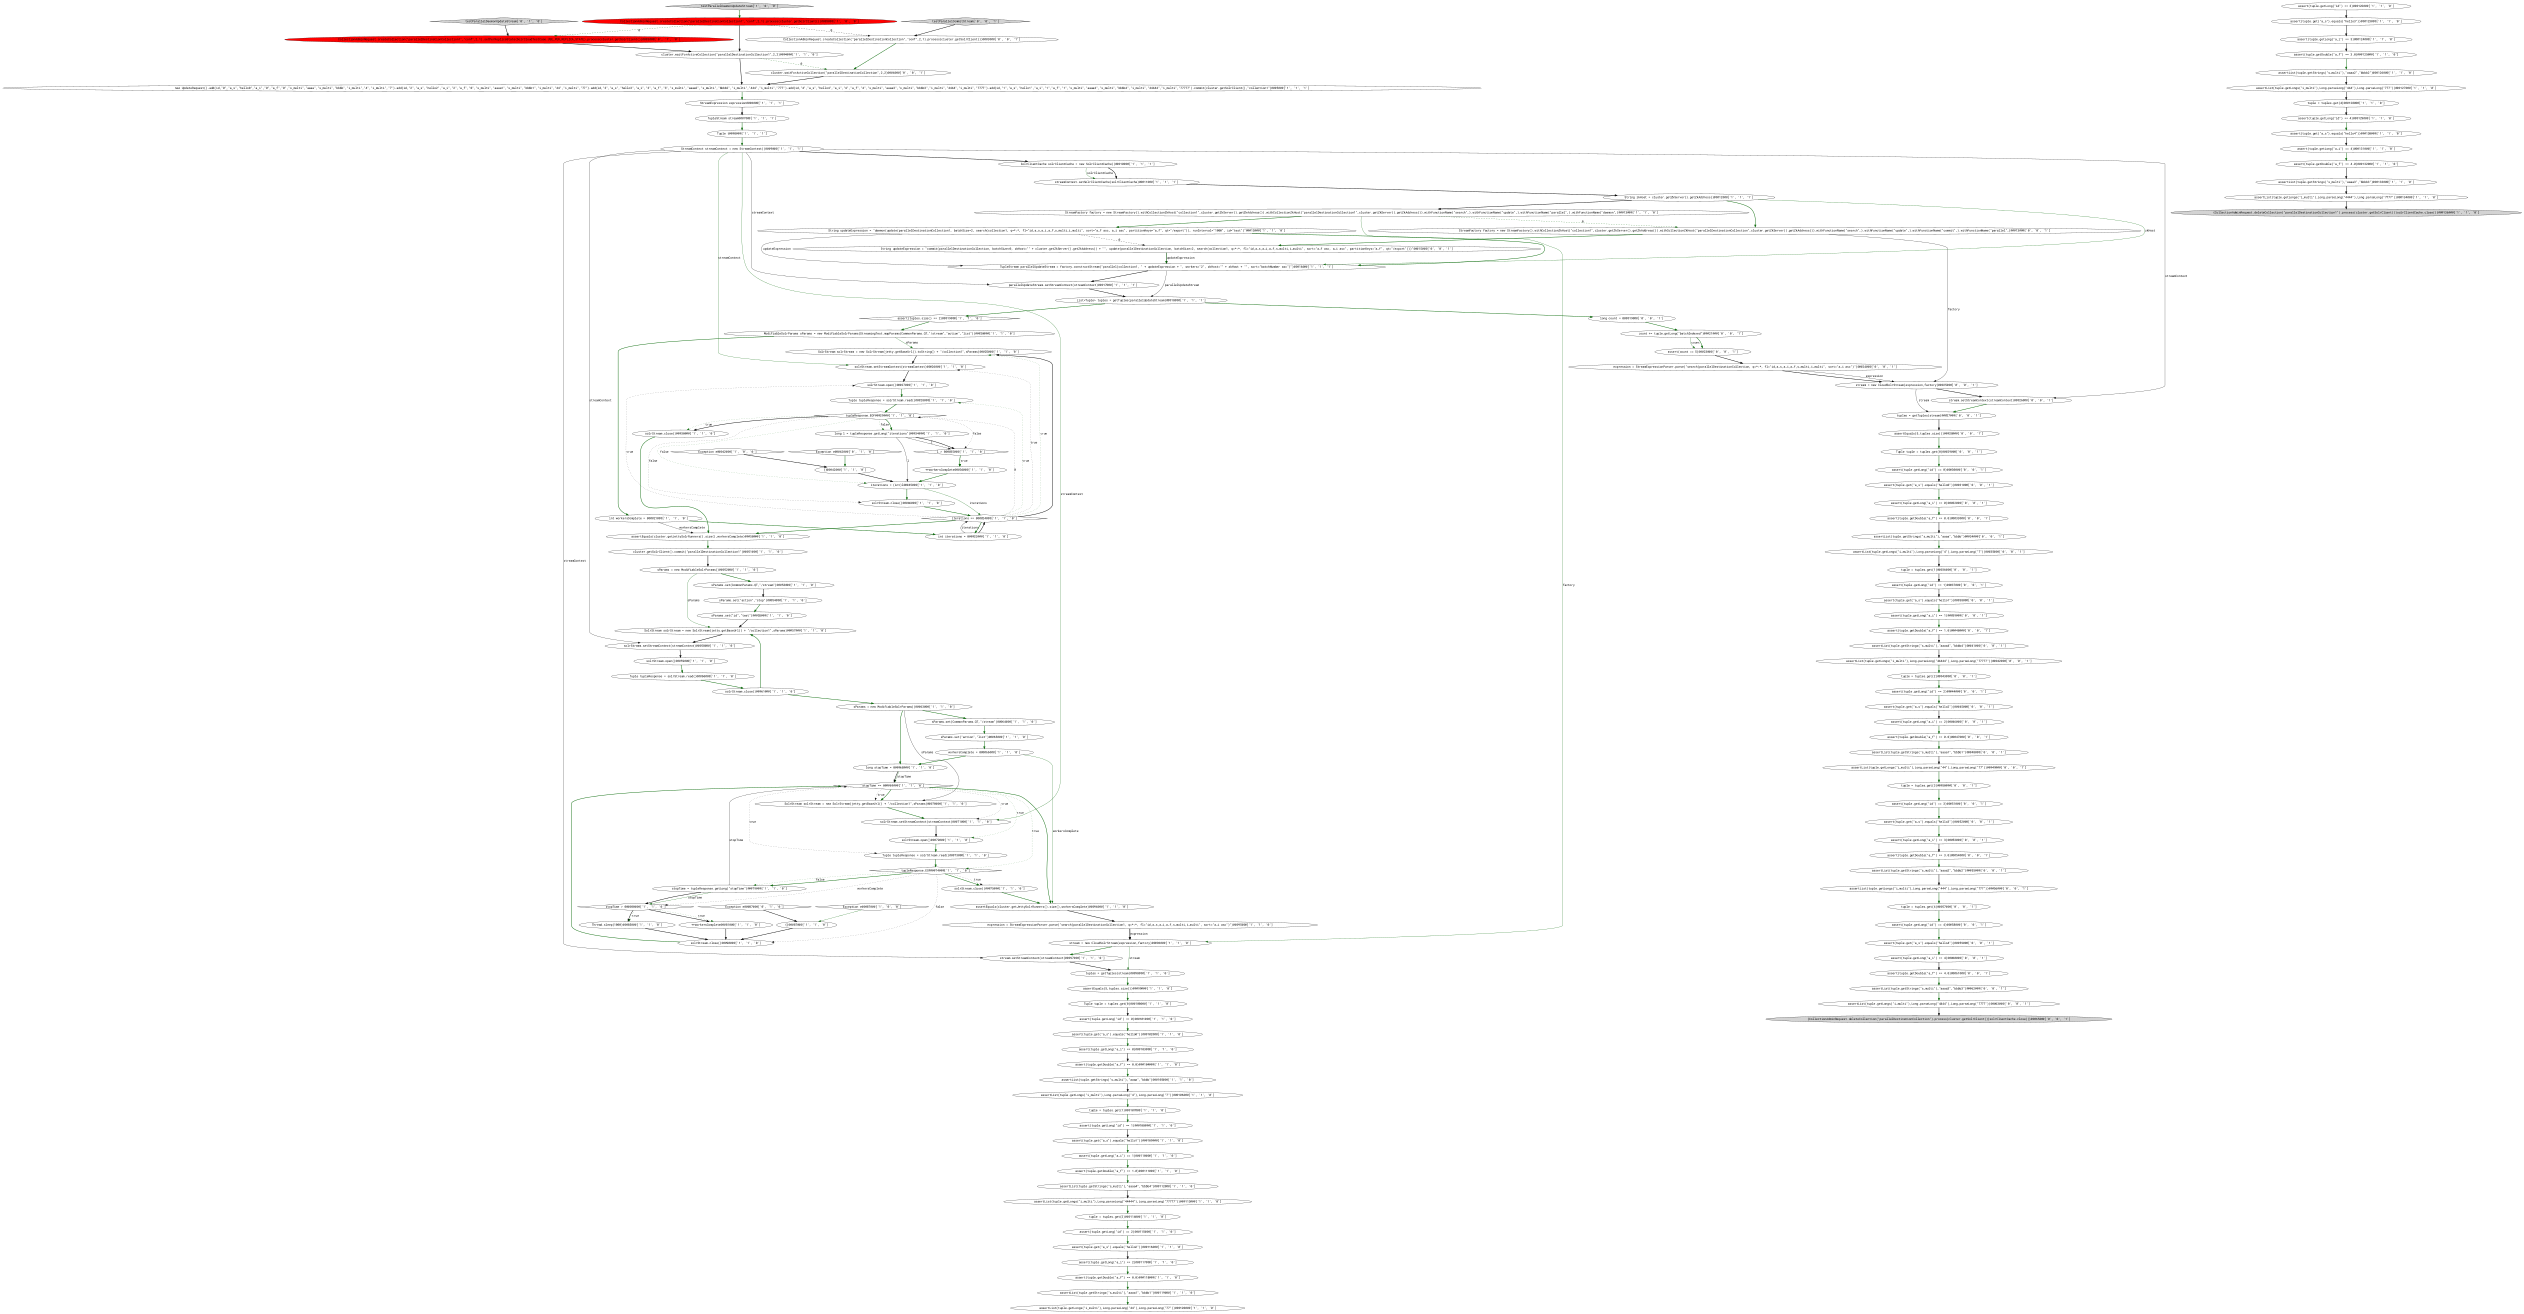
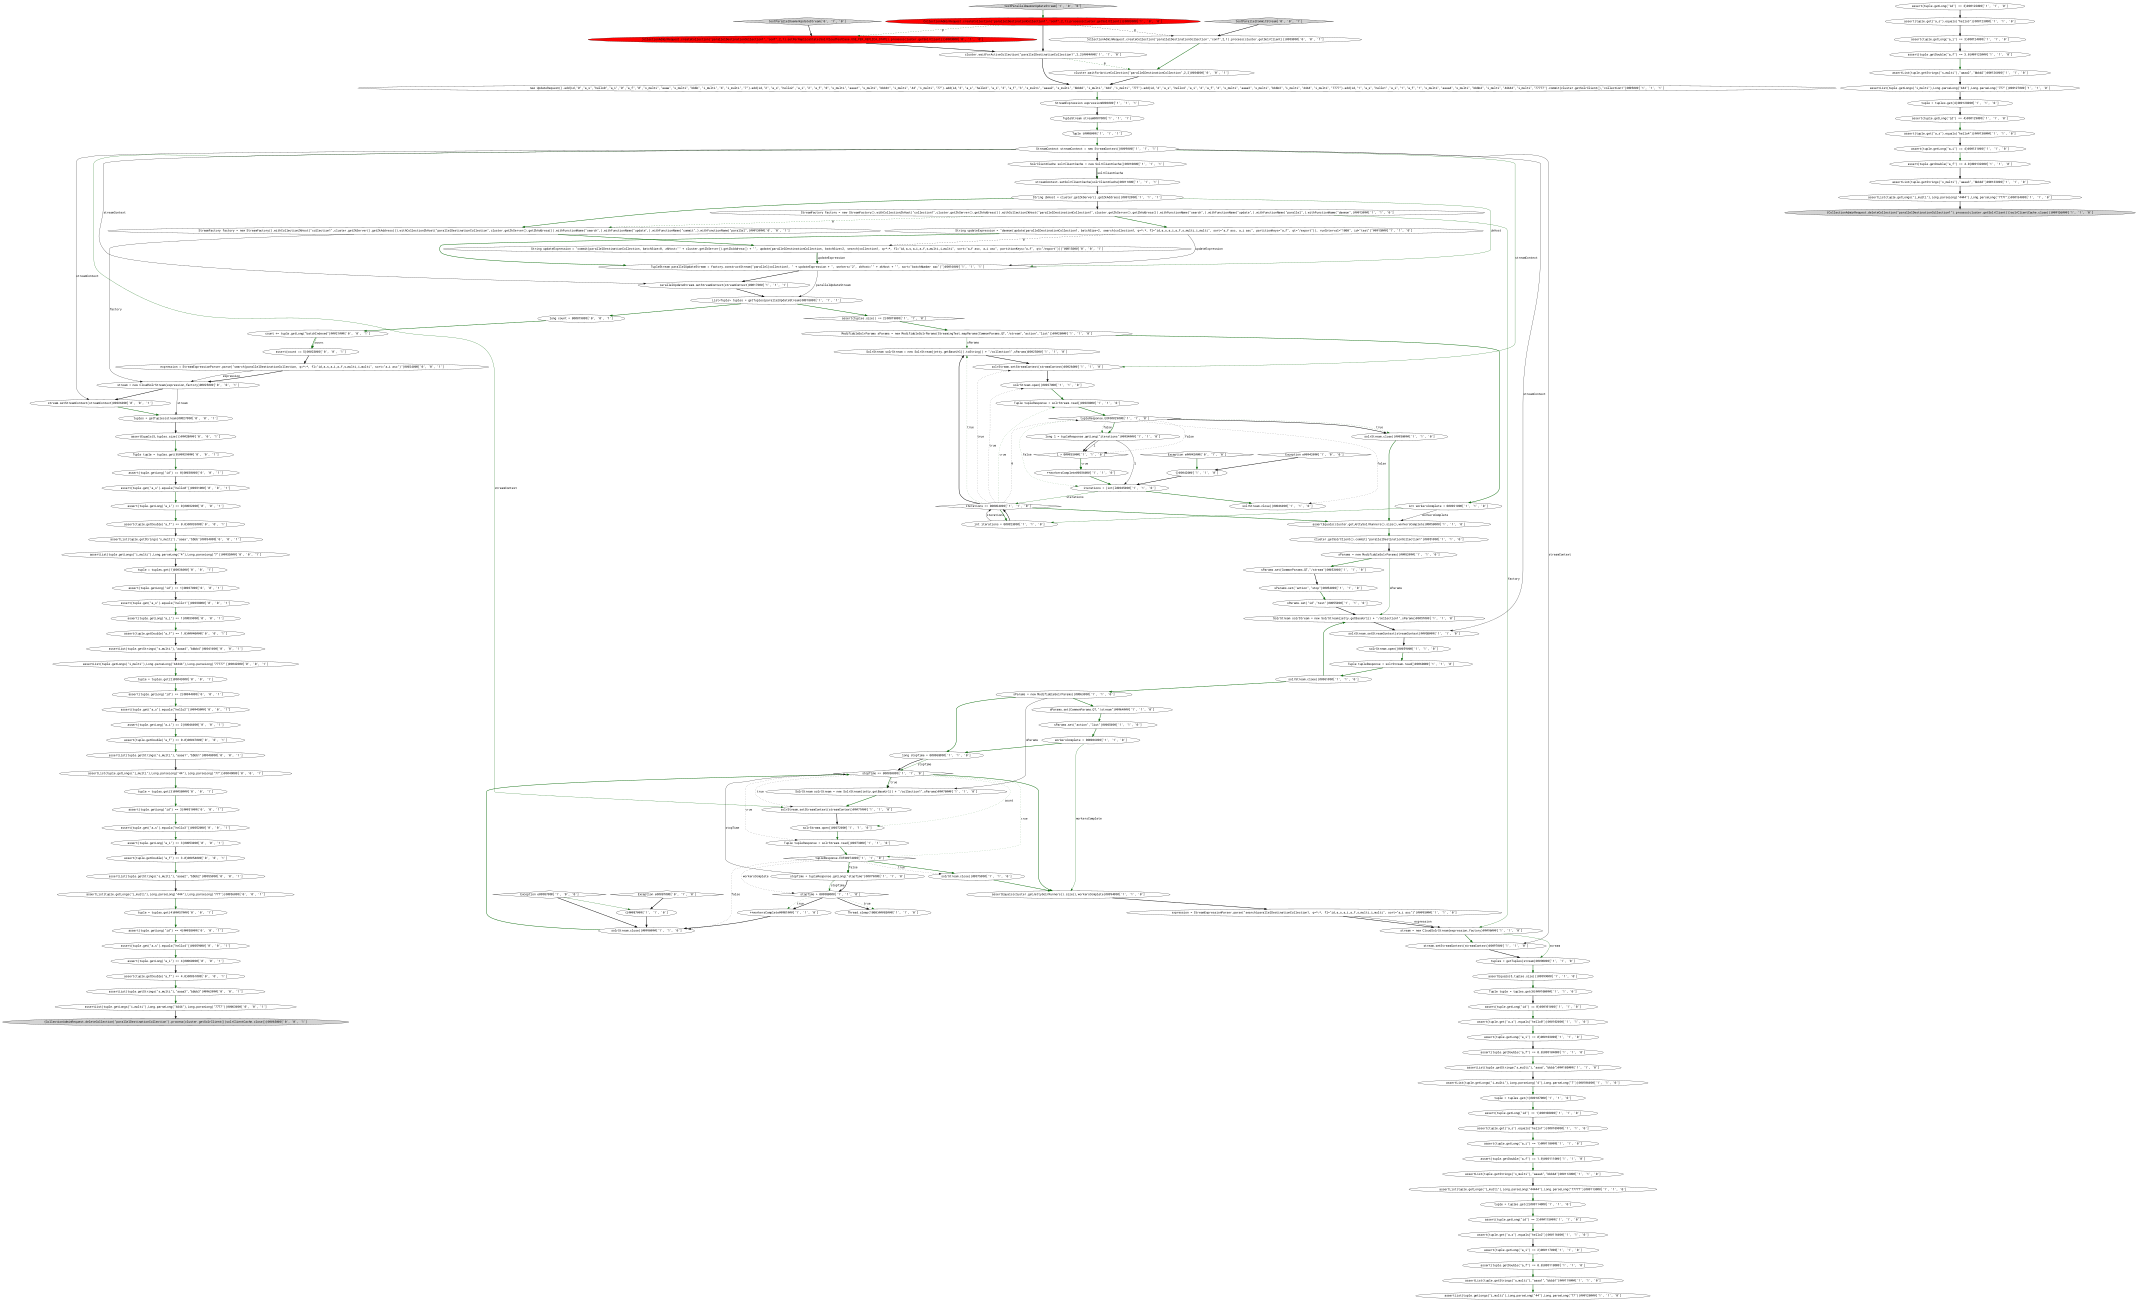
edge "solrStream.close()@@@46@@@['1', '1', '0']" -> "iterations == 0@@@24@@@['1', '1', '0']": removed
edge "int workersComplete = 0@@@21@@@['1', '1', '0']" -> "int iterations = 0@@@23@@@['1', '1', '0']": style bold -> solid
edge "stopTime == 0@@@69@@@['1', '1', '0']" -> "solrStream.open()@@@72@@@['1', '1', '0']": label "true" -> "count"
edge "Thread.sleep(1000)@@@85@@@['1', '1', '0']" -> "solrStream.close()@@@90@@@['1', '1', '0']": now "Exception e@@@87@@@['1', '0', '0']" -> "solrStream.close()@@@90@@@['1', '1', '0']"
